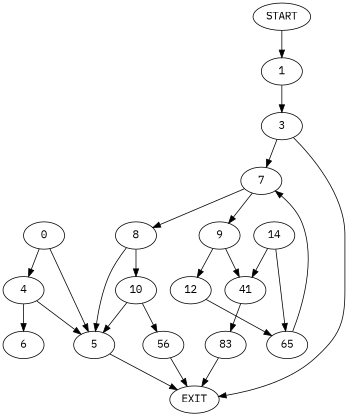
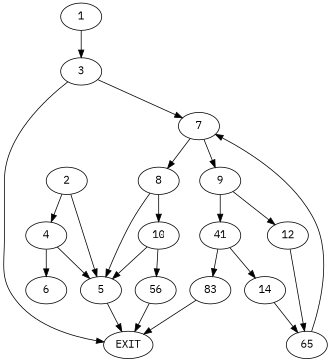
node "START": removed
node "0": label "0" -> "2"
edge "14" -> "41": reversed
